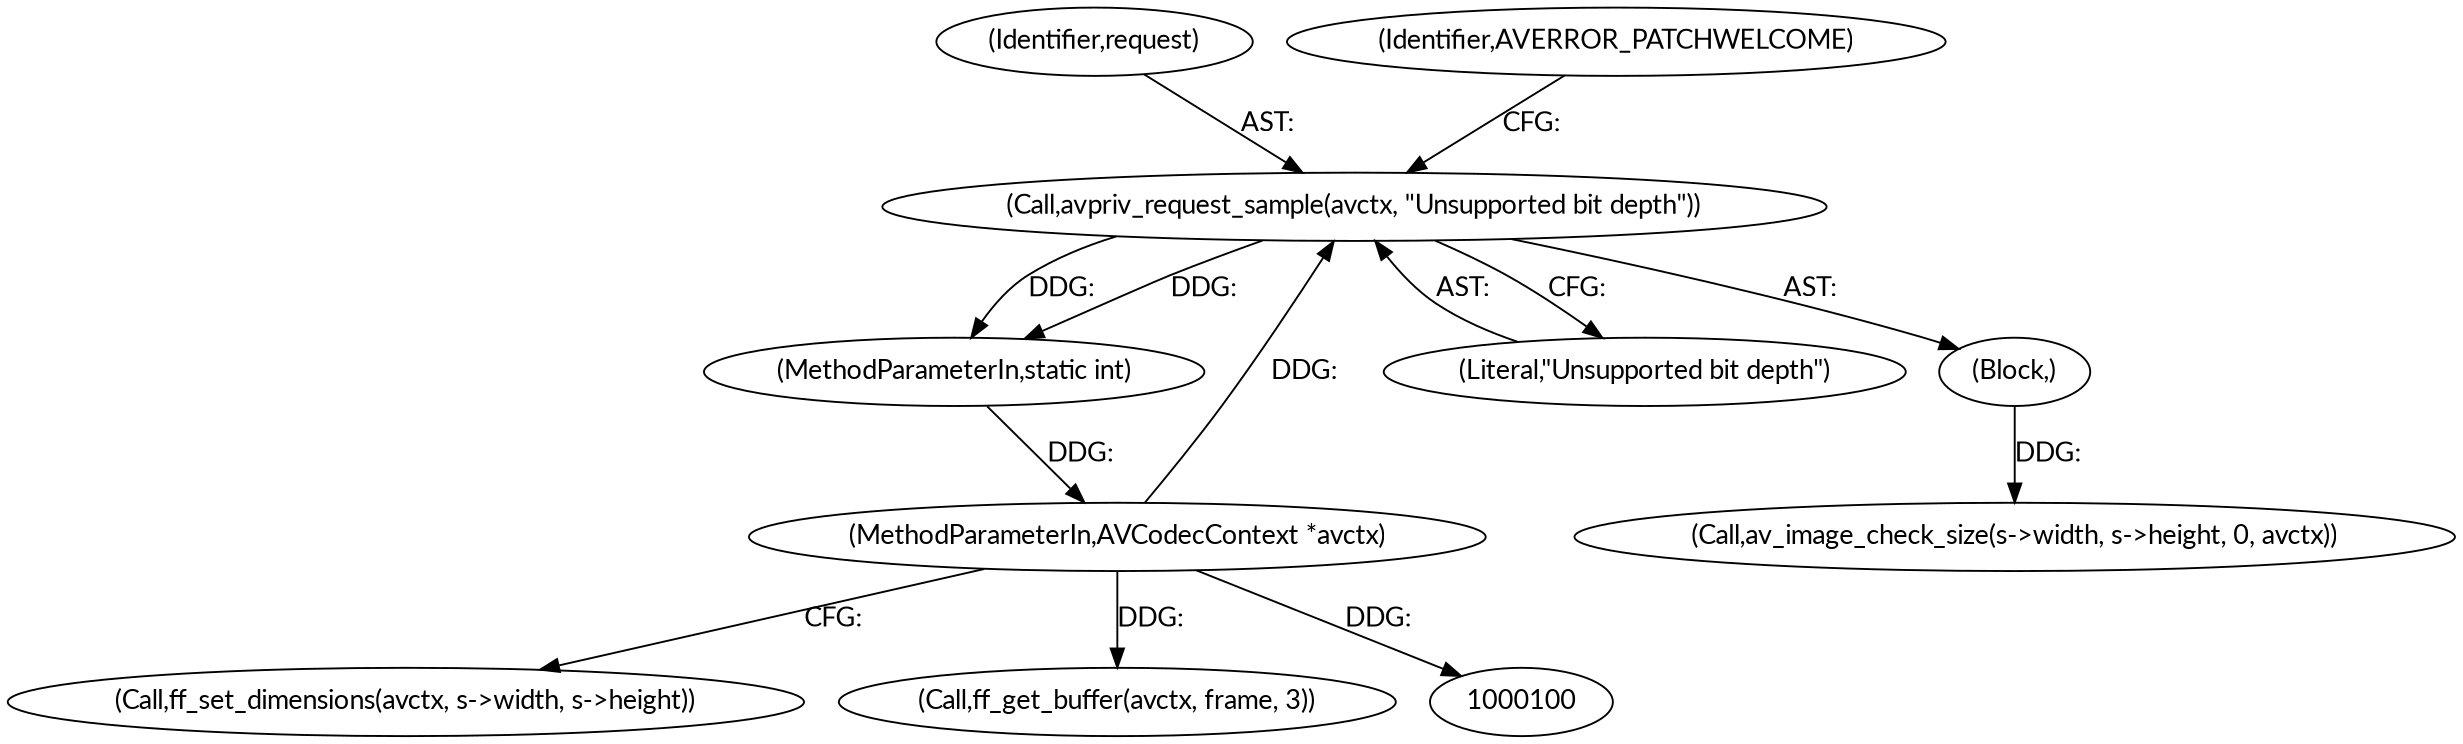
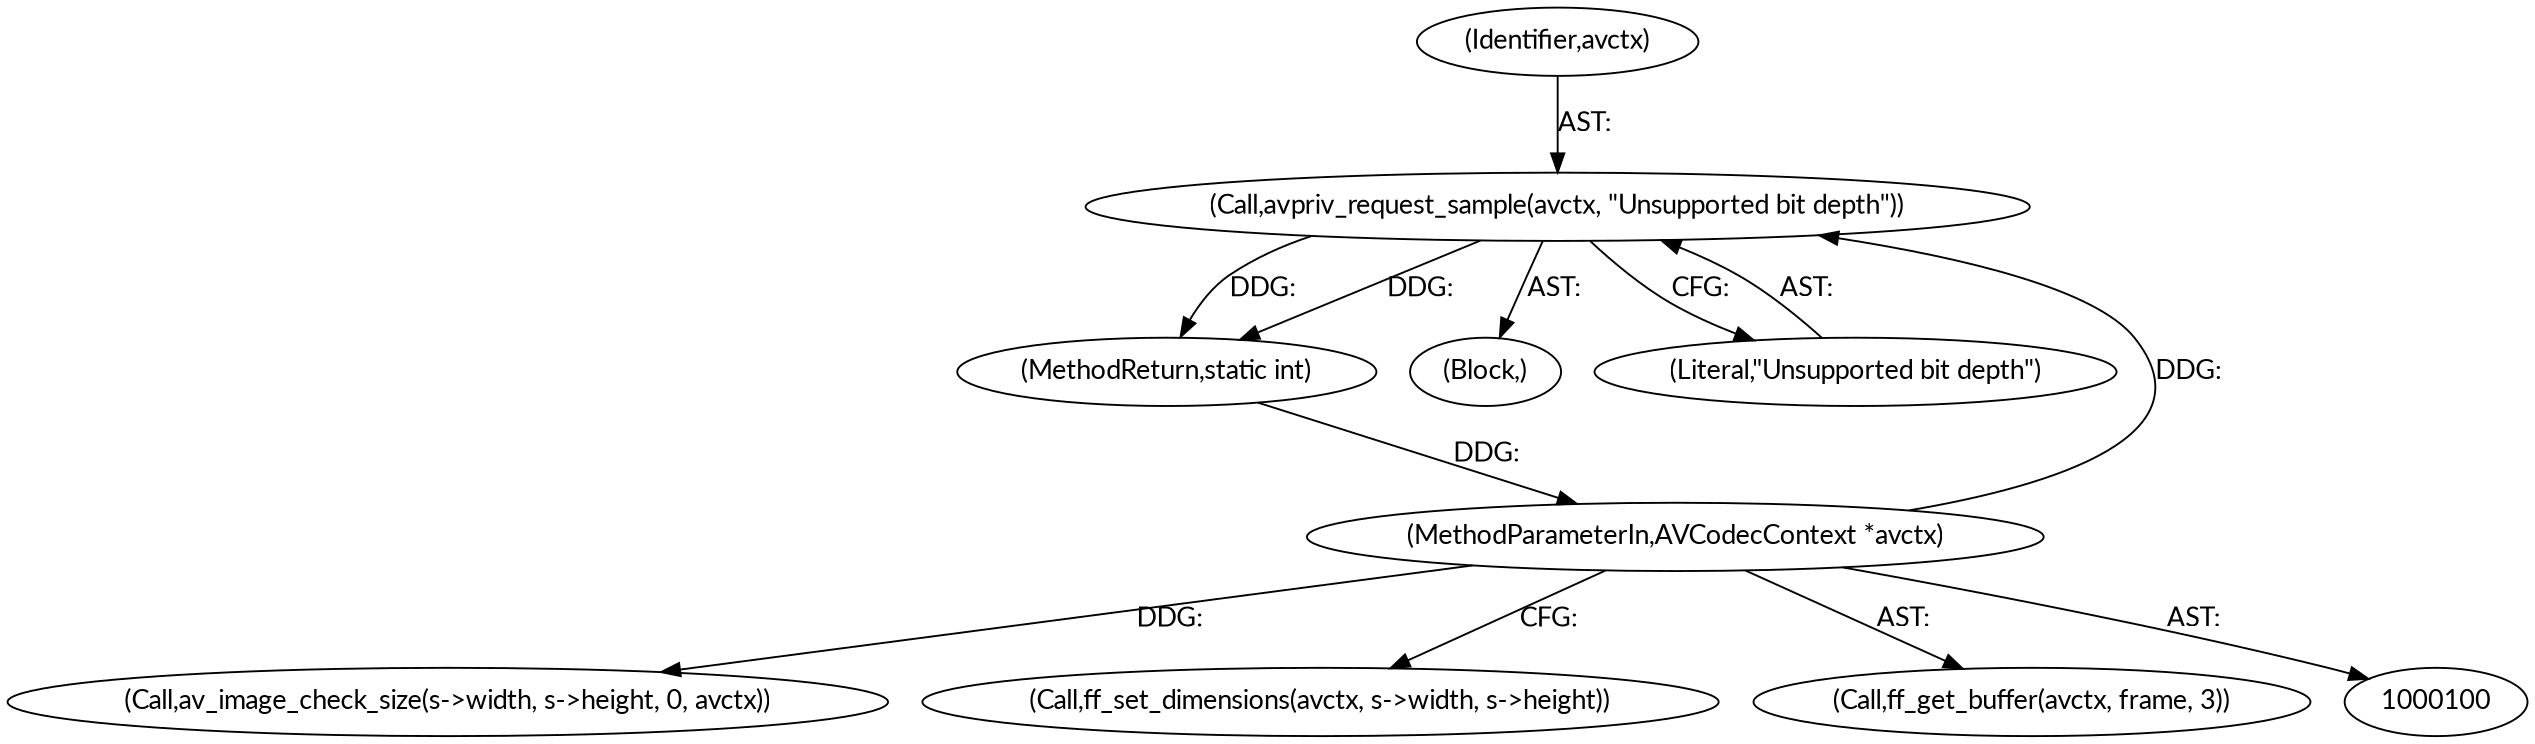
node "(Identifier,request)": label "(Identifier,request)" -> "(Identifier,avctx)"
node "(Identifier,AVERROR_PATCHWELCOME)": removed
node "(MethodParameterIn,static int)": label "(MethodParameterIn,static int)" -> "(MethodReturn,static int)"
edge "(Block,)" -> "(Call,av_image_check_size(s->width, s->height, 0, avctx))": now "(MethodParameterIn,AVCodecContext *avctx)" -> "(Call,av_image_check_size(s->width, s->height, 0, avctx))"
edge "(MethodParameterIn,AVCodecContext *avctx)" -> "(Call,ff_get_buffer(avctx, frame, 3))": label "DDG: " -> "AST: "
edge "(MethodParameterIn,AVCodecContext *avctx)" -> "1000100": label "DDG: " -> "AST: "
